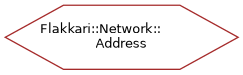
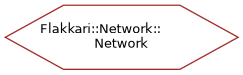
node "Flakkari::Network:: Address": label "Flakkari::Network:: Address" -> "Flakkari::Network:: Network"
